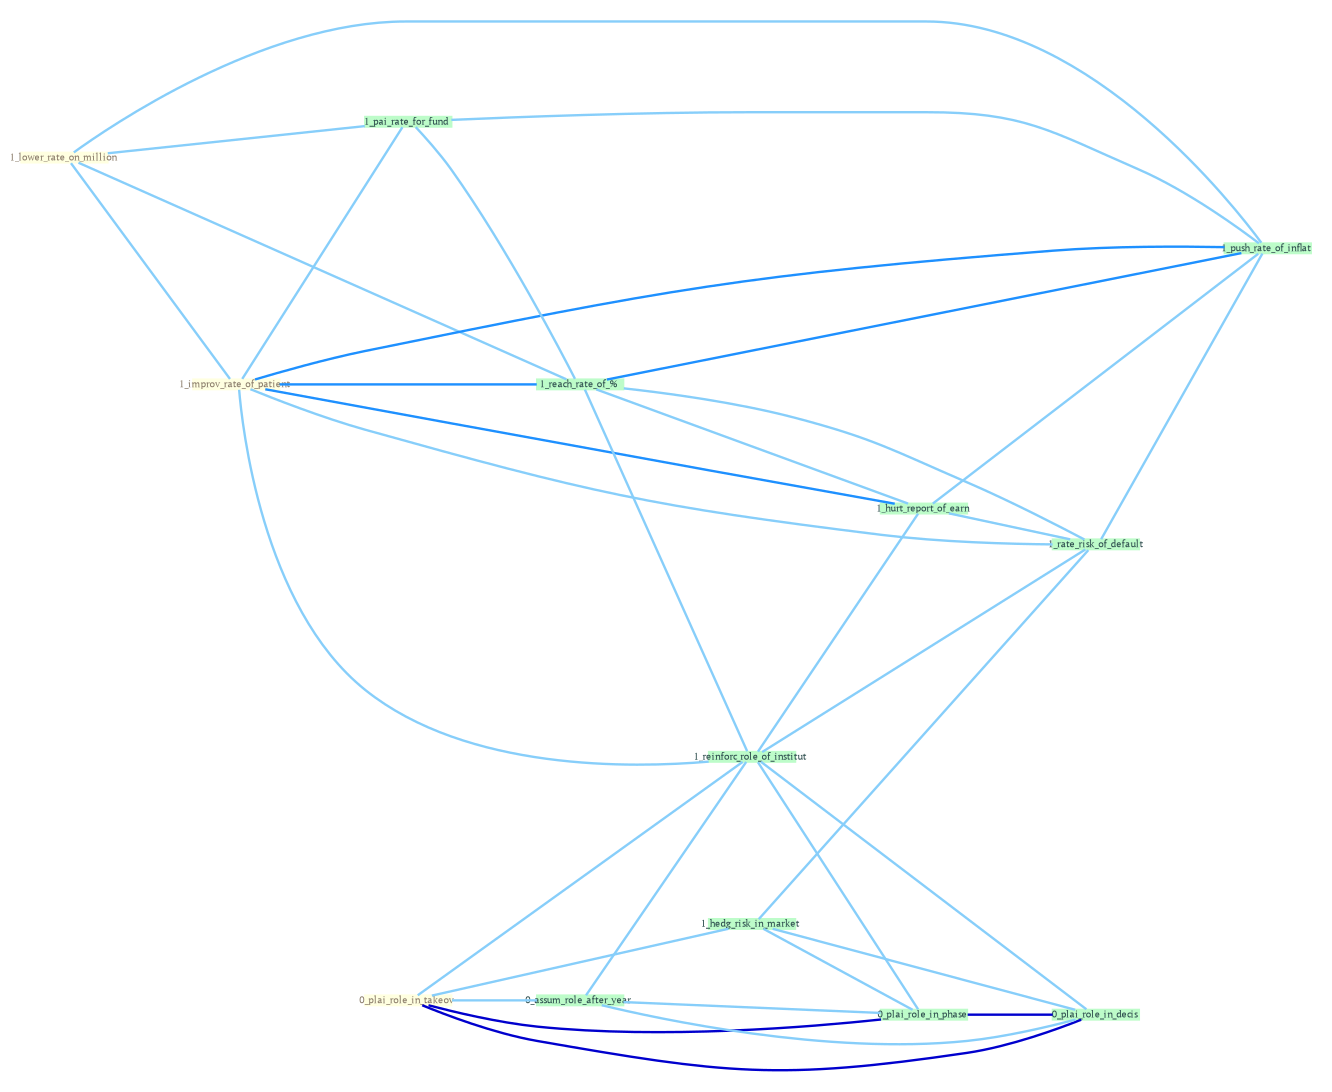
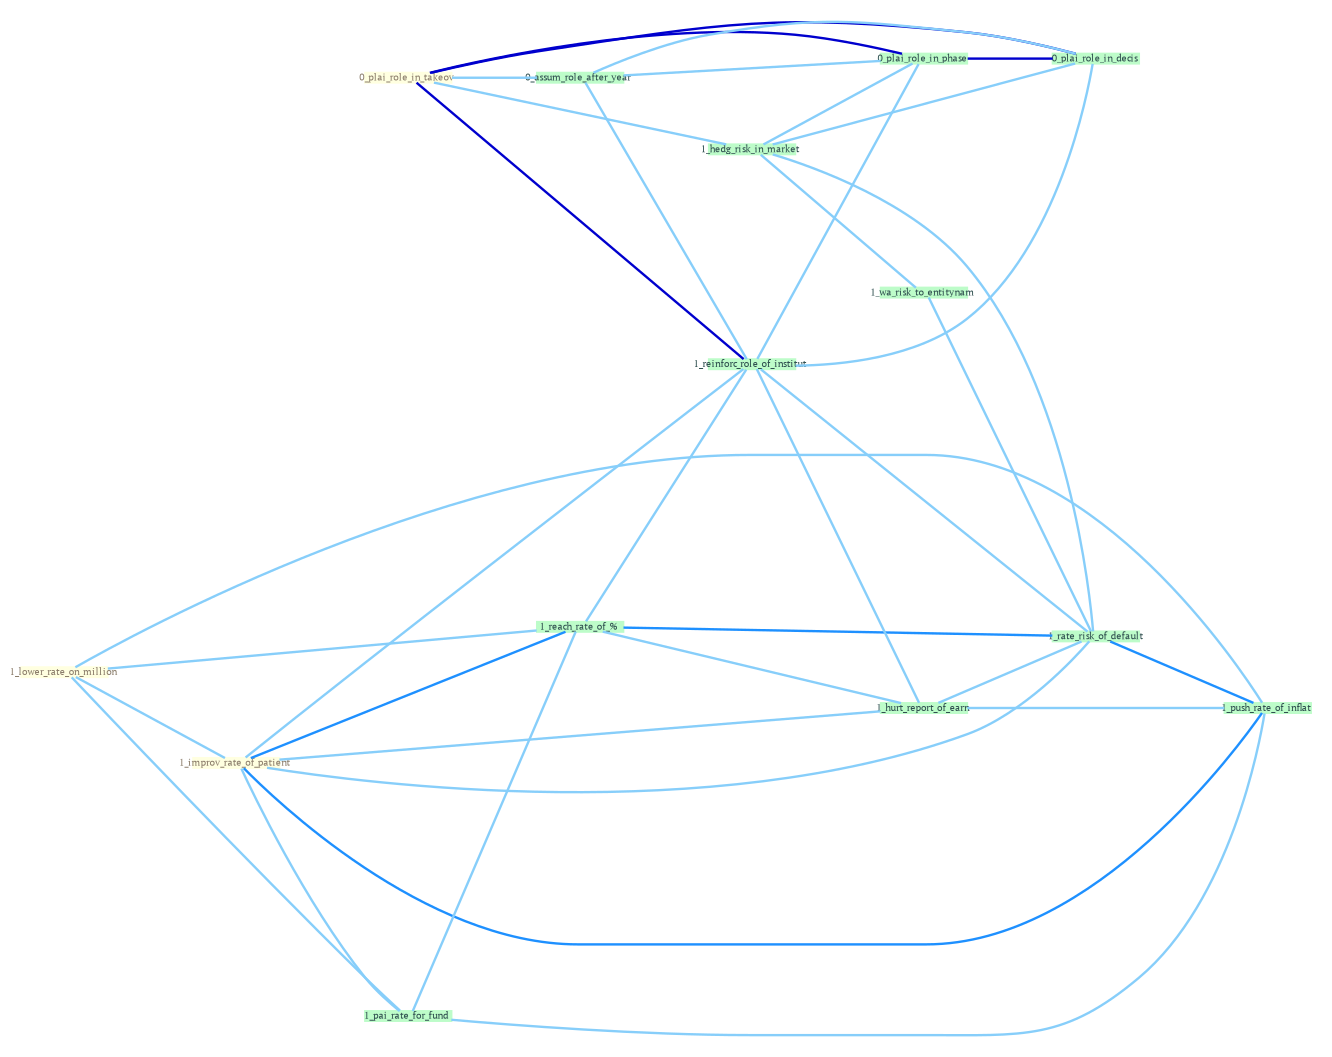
node "1_wa_risk_to_entitynam": added
edge "1_push_rate_of_inflat" -- "1_reach_rate_of_%": removed
edge "1_push_rate_of_inflat" -- "1_rate_risk_of_default": color #87cefa -> #1e90ff
edge "1_reach_rate_of_%" -- "1_rate_risk_of_default": color #87cefa -> #1e90ff
edge "1_improv_rate_of_patient" -- "1_hurt_report_of_earn": color #1e90ff -> #87cefa
edge "1_reinforc_role_of_institut" -- "0_plai_role_in_takeov": color #87cefa -> #0000cd
